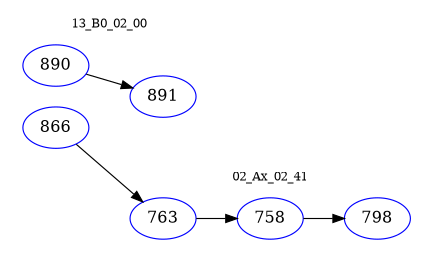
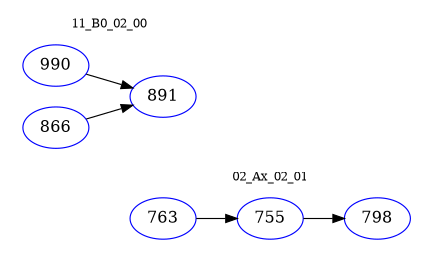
cluster "13_B0_02_00": label "13_B0_02_00" -> "11_B0_02_00"
node "890": label "890" -> "990"
edge "866" -> "763": now "866" -> "891"
cluster "02_Ax_02_41": label "02_Ax_02_41" -> "02_Ax_02_01"
node "758": label "758" -> "755"
